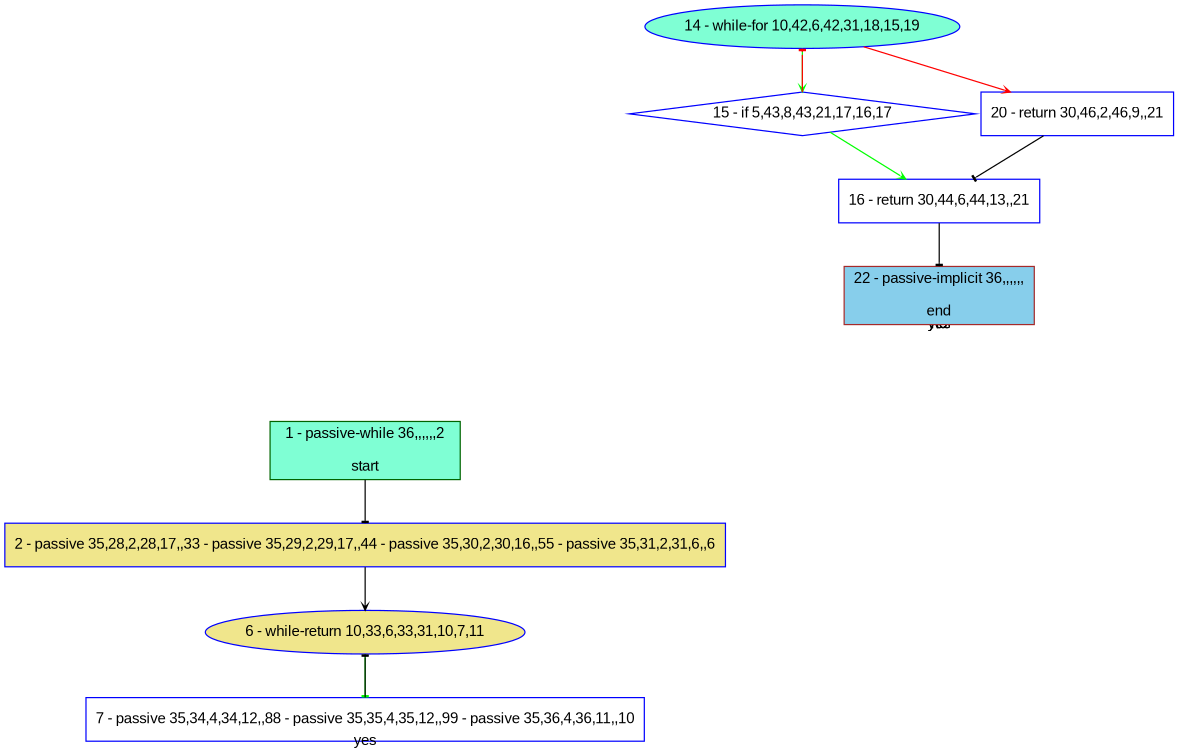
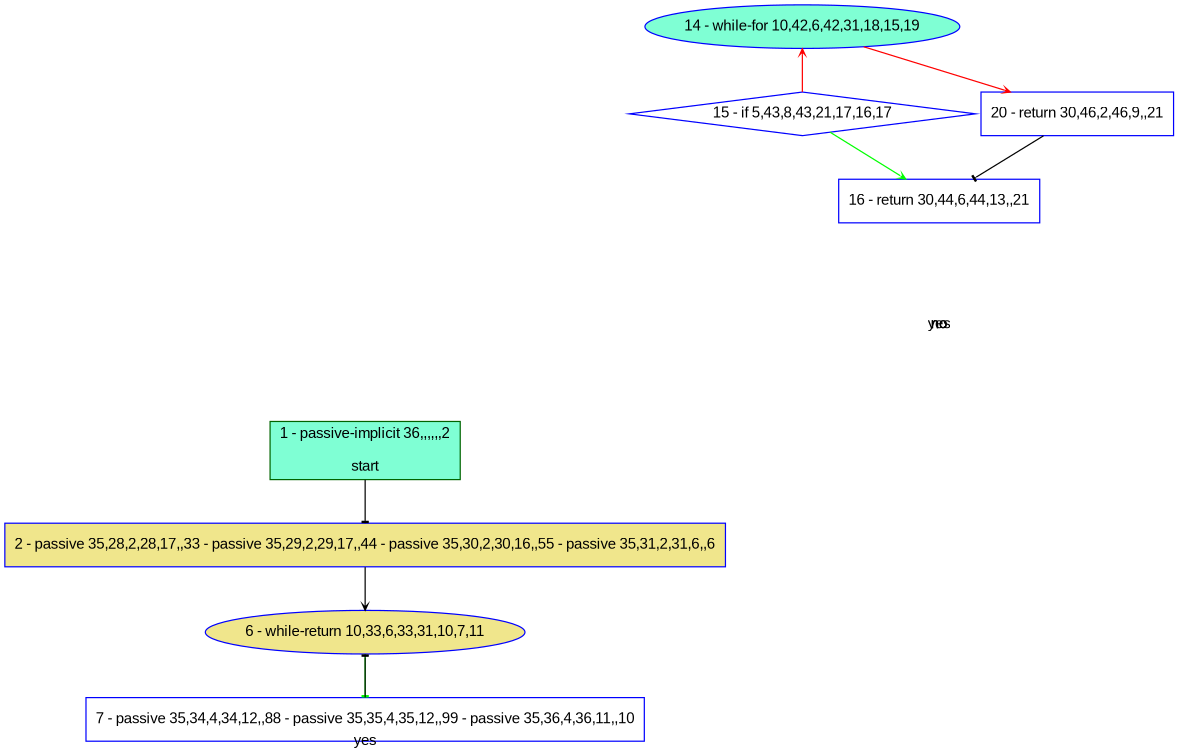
edge "14 - while-for 10,42,6,42,31,18,15,19" -> "15 - if 5,43,8,43,21,17,16,17": removed
edge "15 - if 5,43,8,43,21,17,16,17" -> "14 - while-for 10,42,6,42,31,18,15,19": arrowhead tee -> vee
node "22 - passive-implicit 36,,,,,, end": removed
node "1 - passive-while 36,,,,,,2 start": label "1 - passive-while 36,,,,,,2 start" -> "1 - passive-implicit 36,,,,,,2 start"
